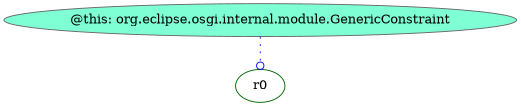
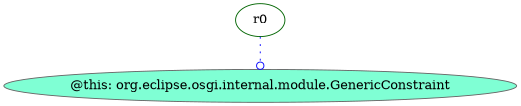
edge "@this: org.eclipse.osgi.internal.module.GenericConstraint" -> "r0": reversed
